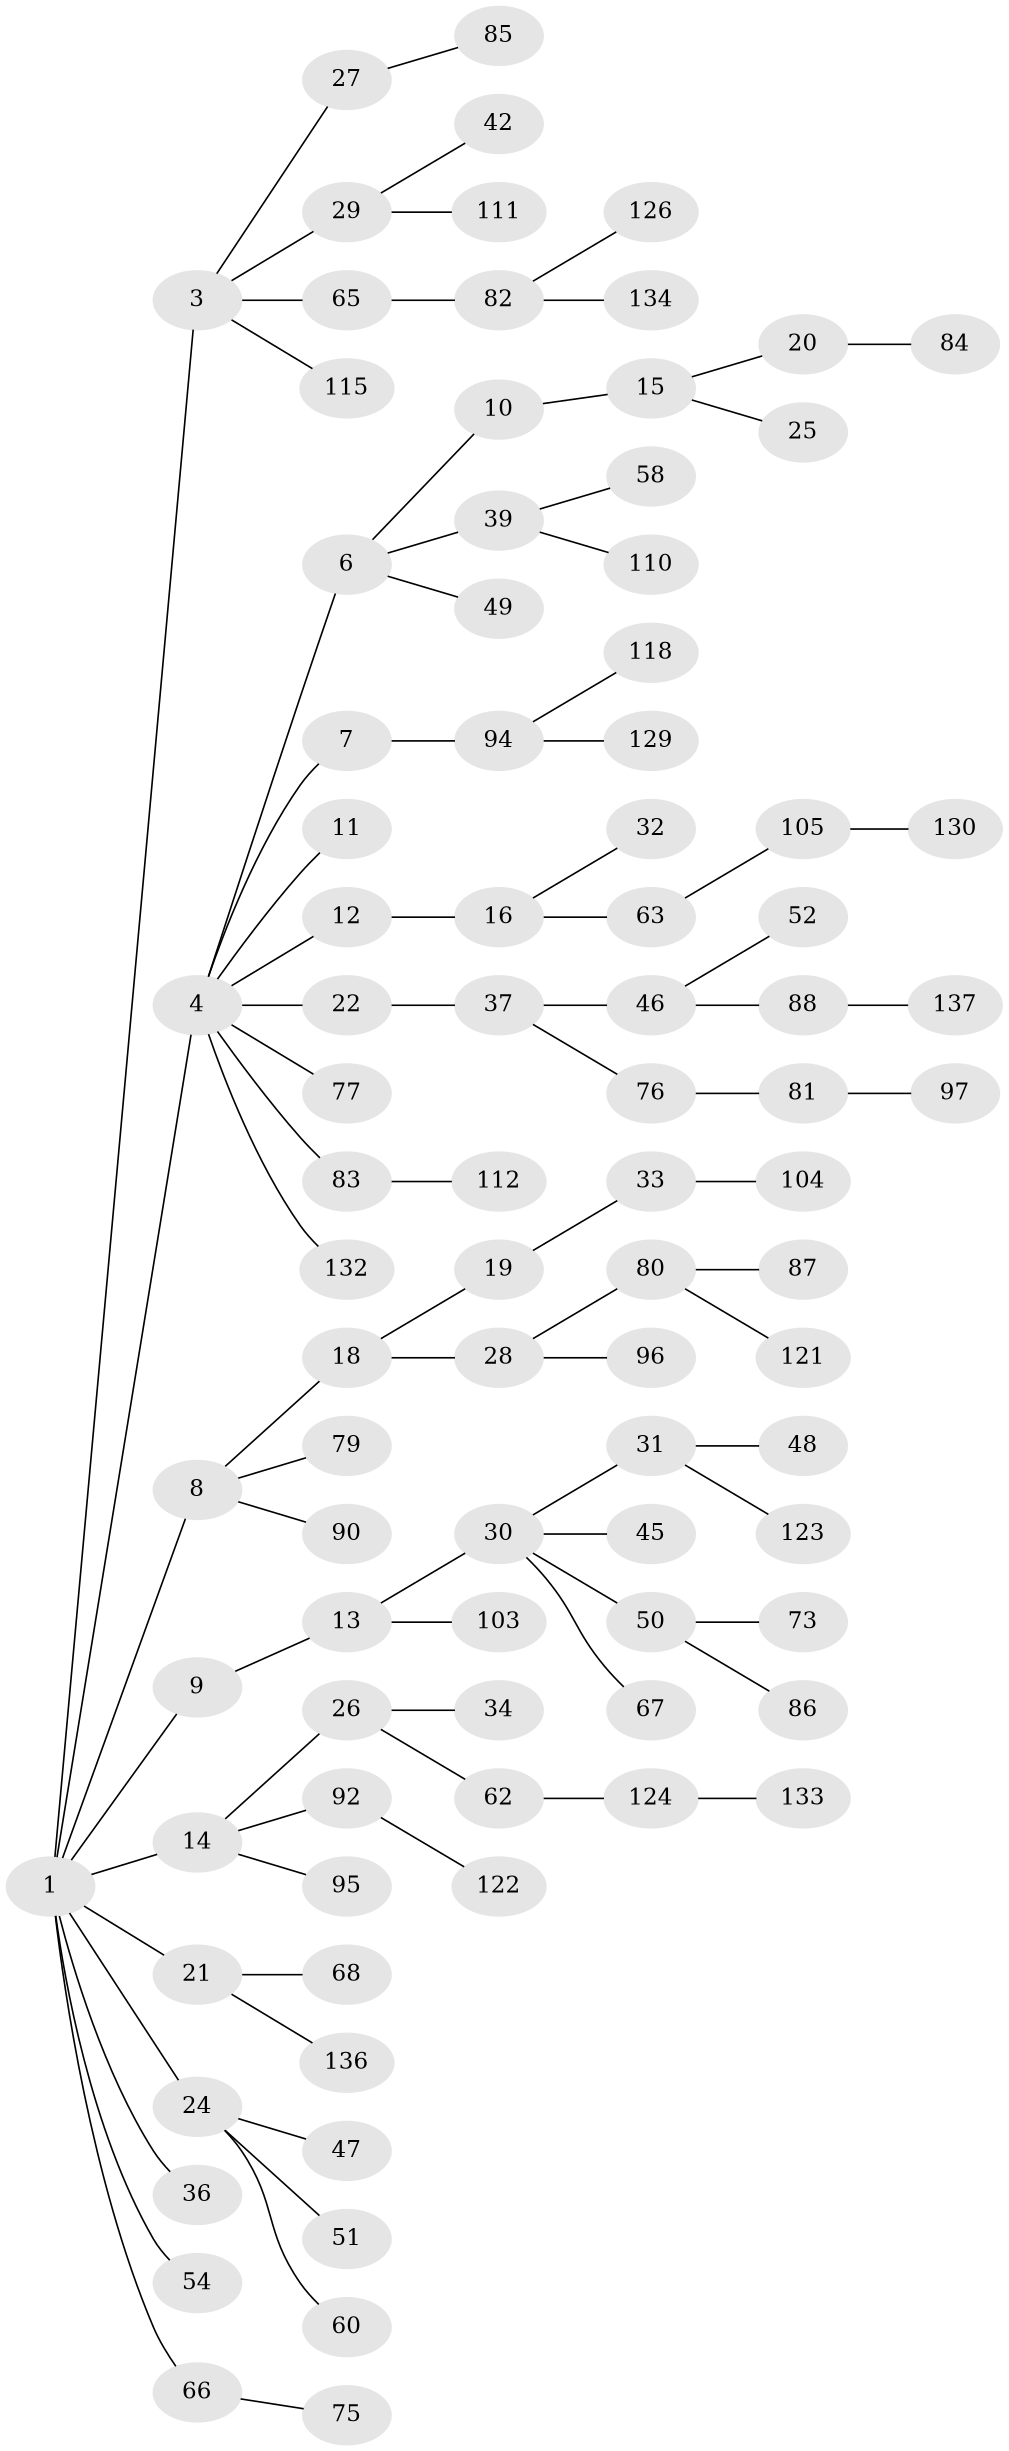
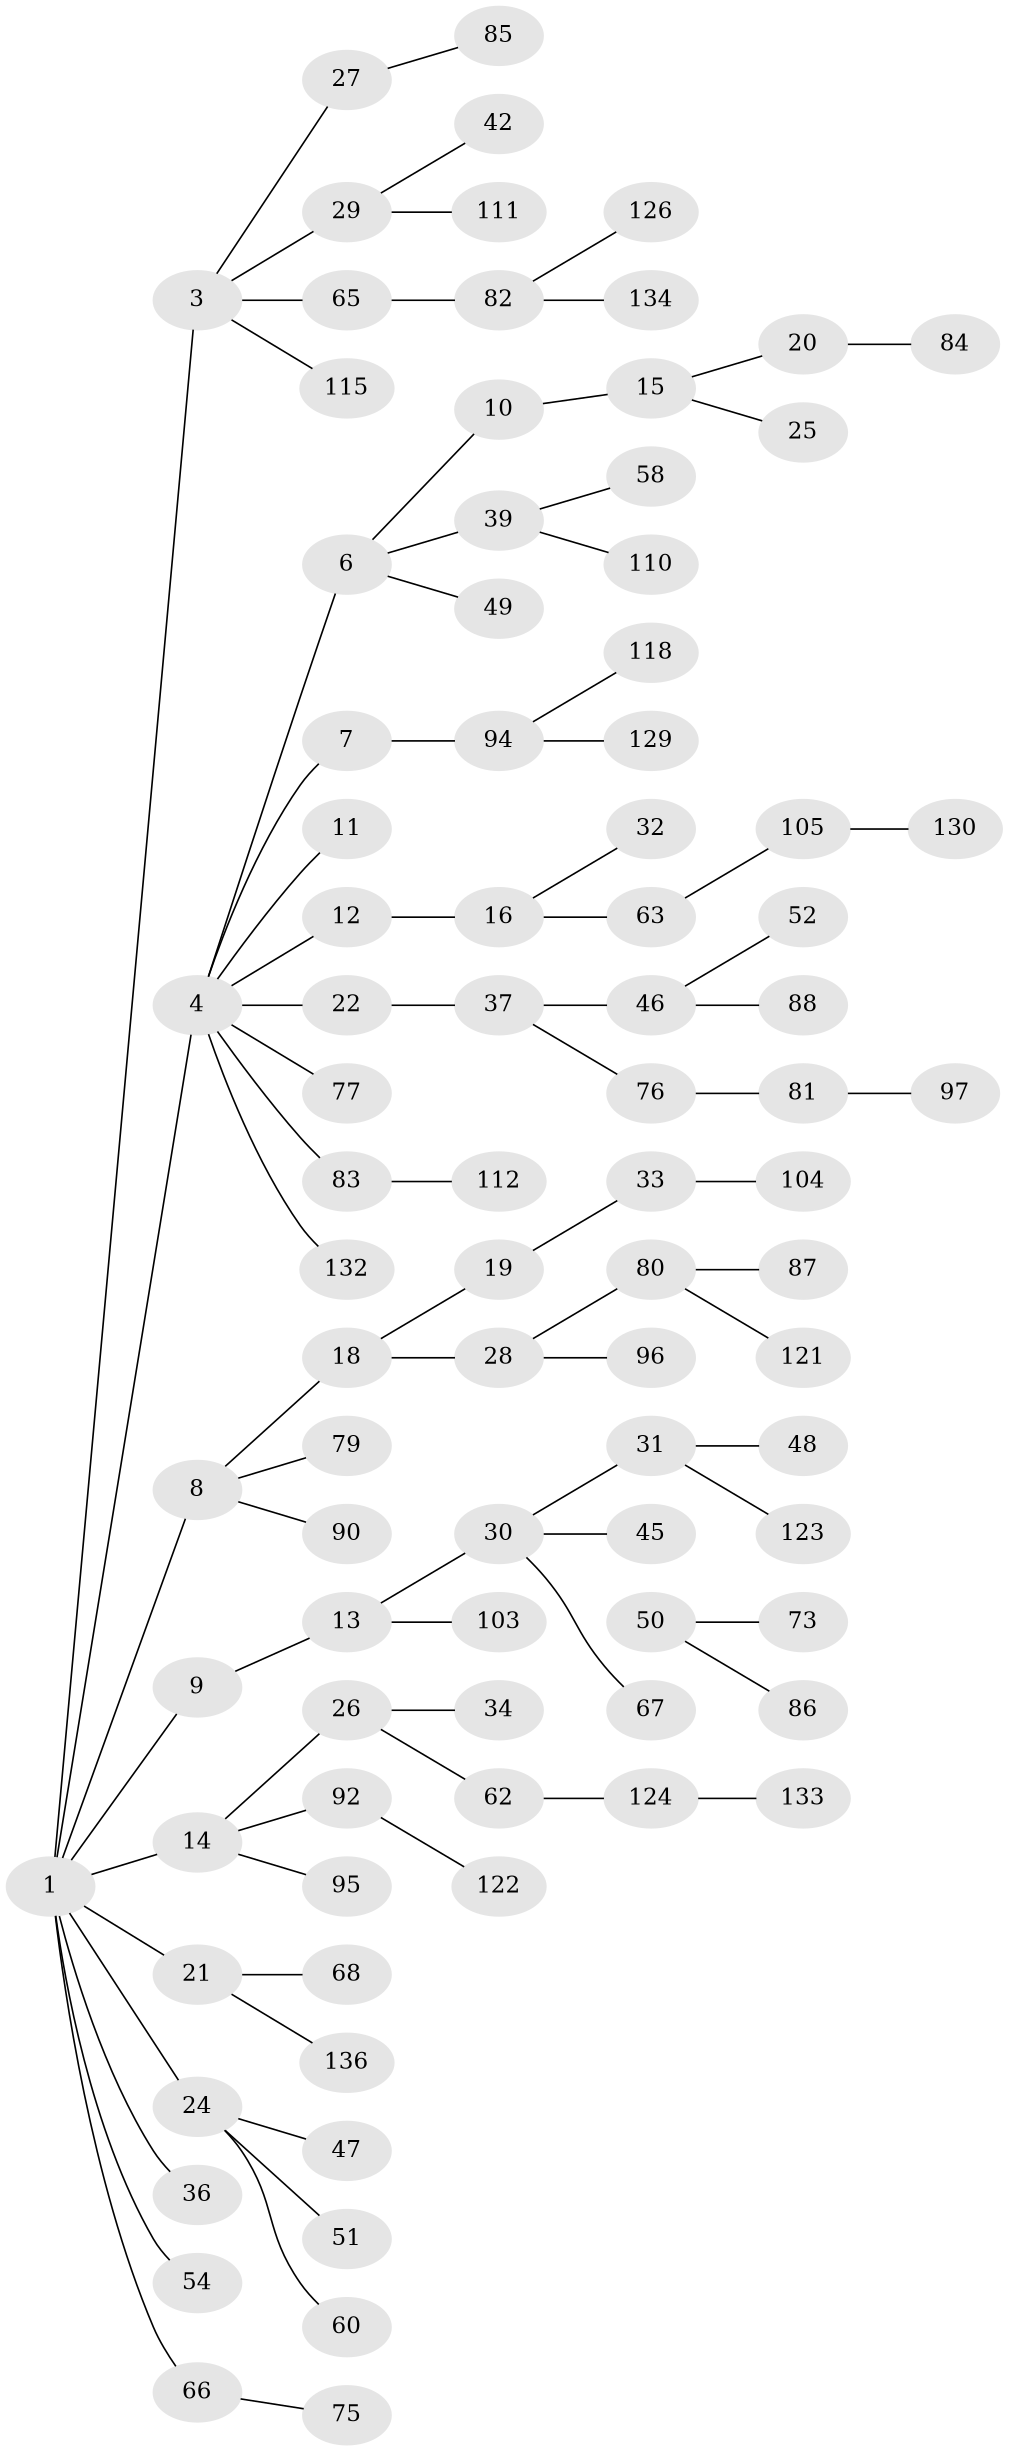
node "137": removed
edge "30" -- "50": removed
